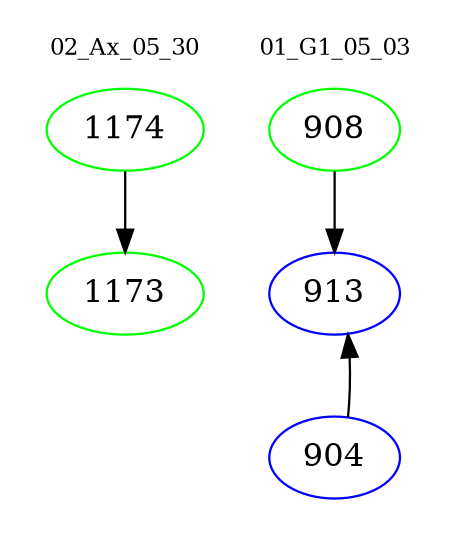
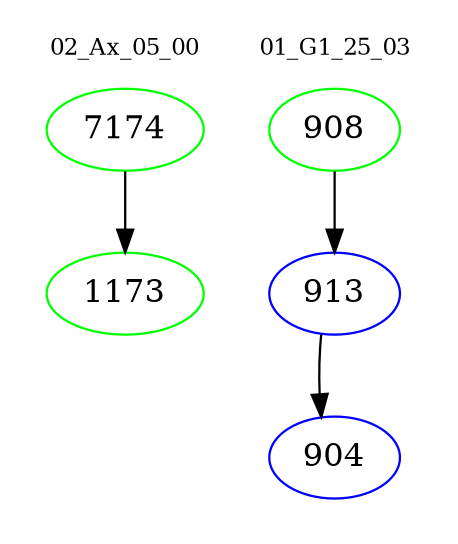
cluster "02_Ax_05_30": label "02_Ax_05_30" -> "02_Ax_05_00"
cluster "01_G1_05_03": label "01_G1_05_03" -> "01_G1_25_03"
node "1174": label "1174" -> "7174"
edge "904" -> "913": reversed
